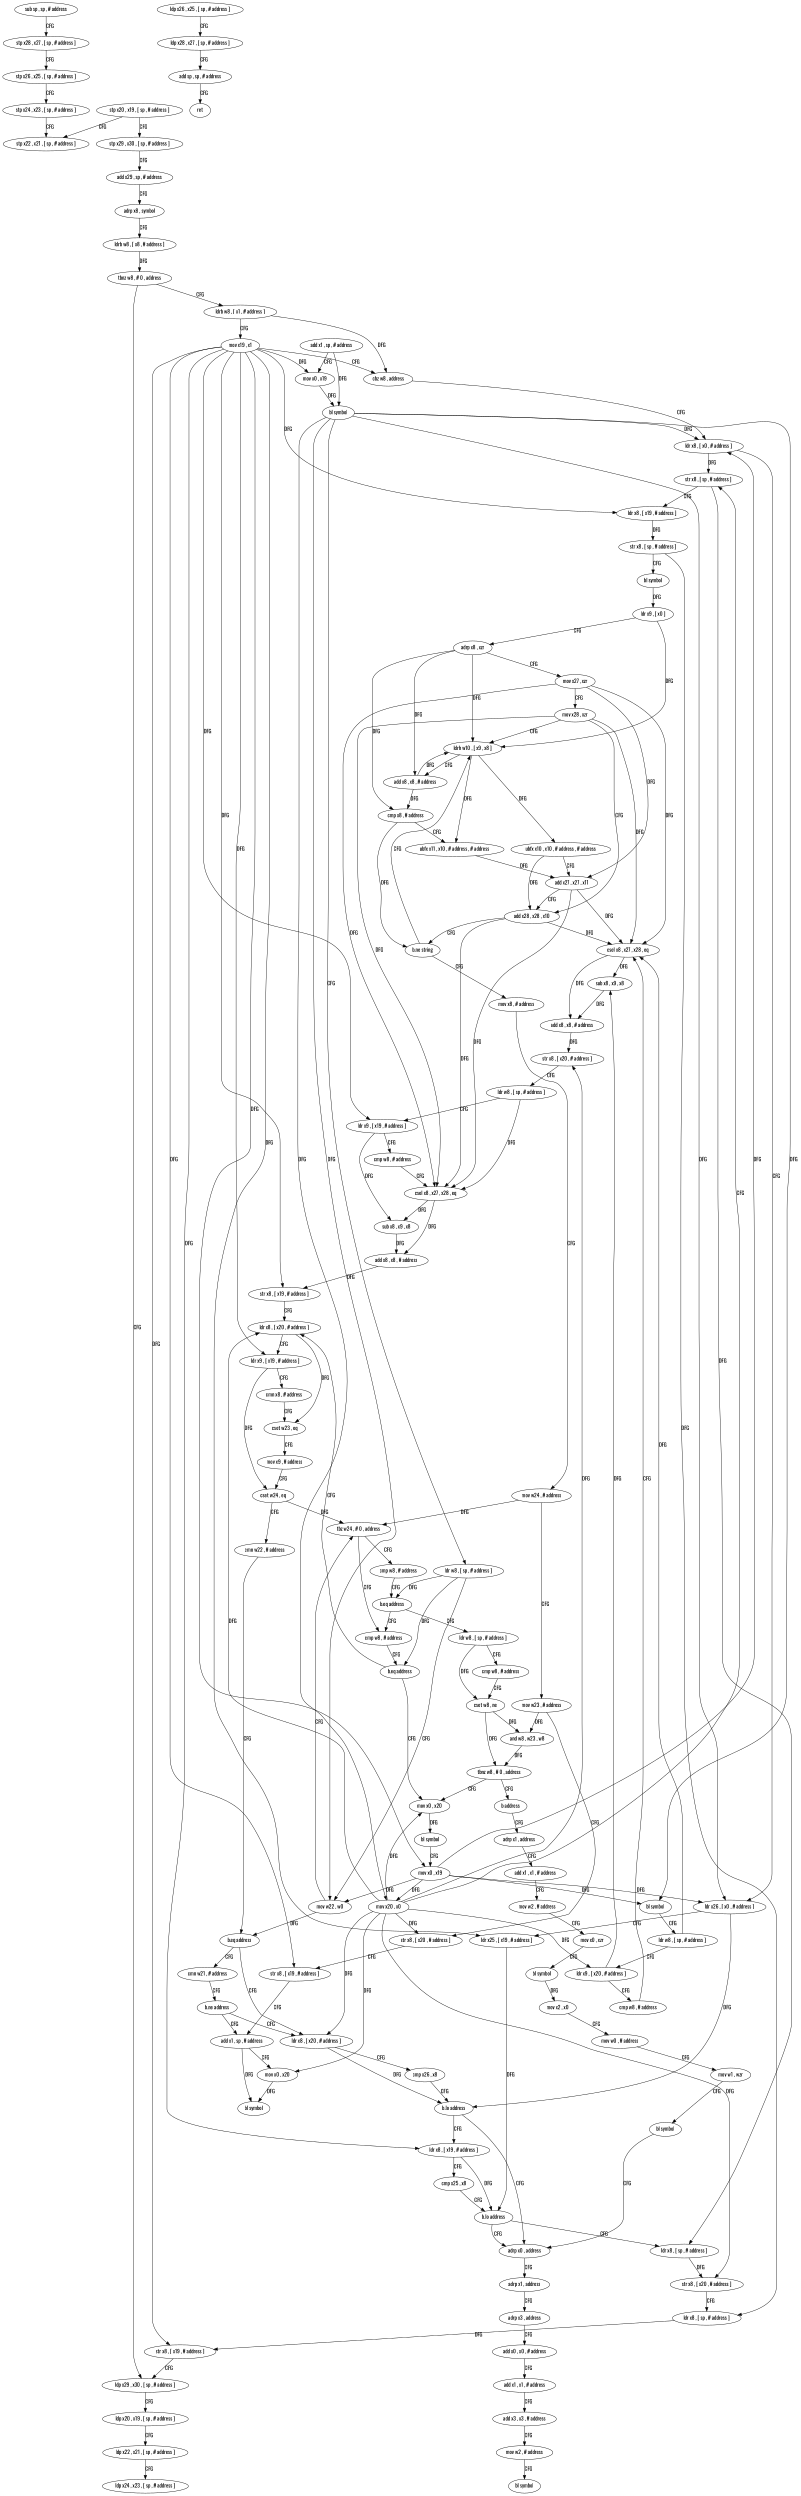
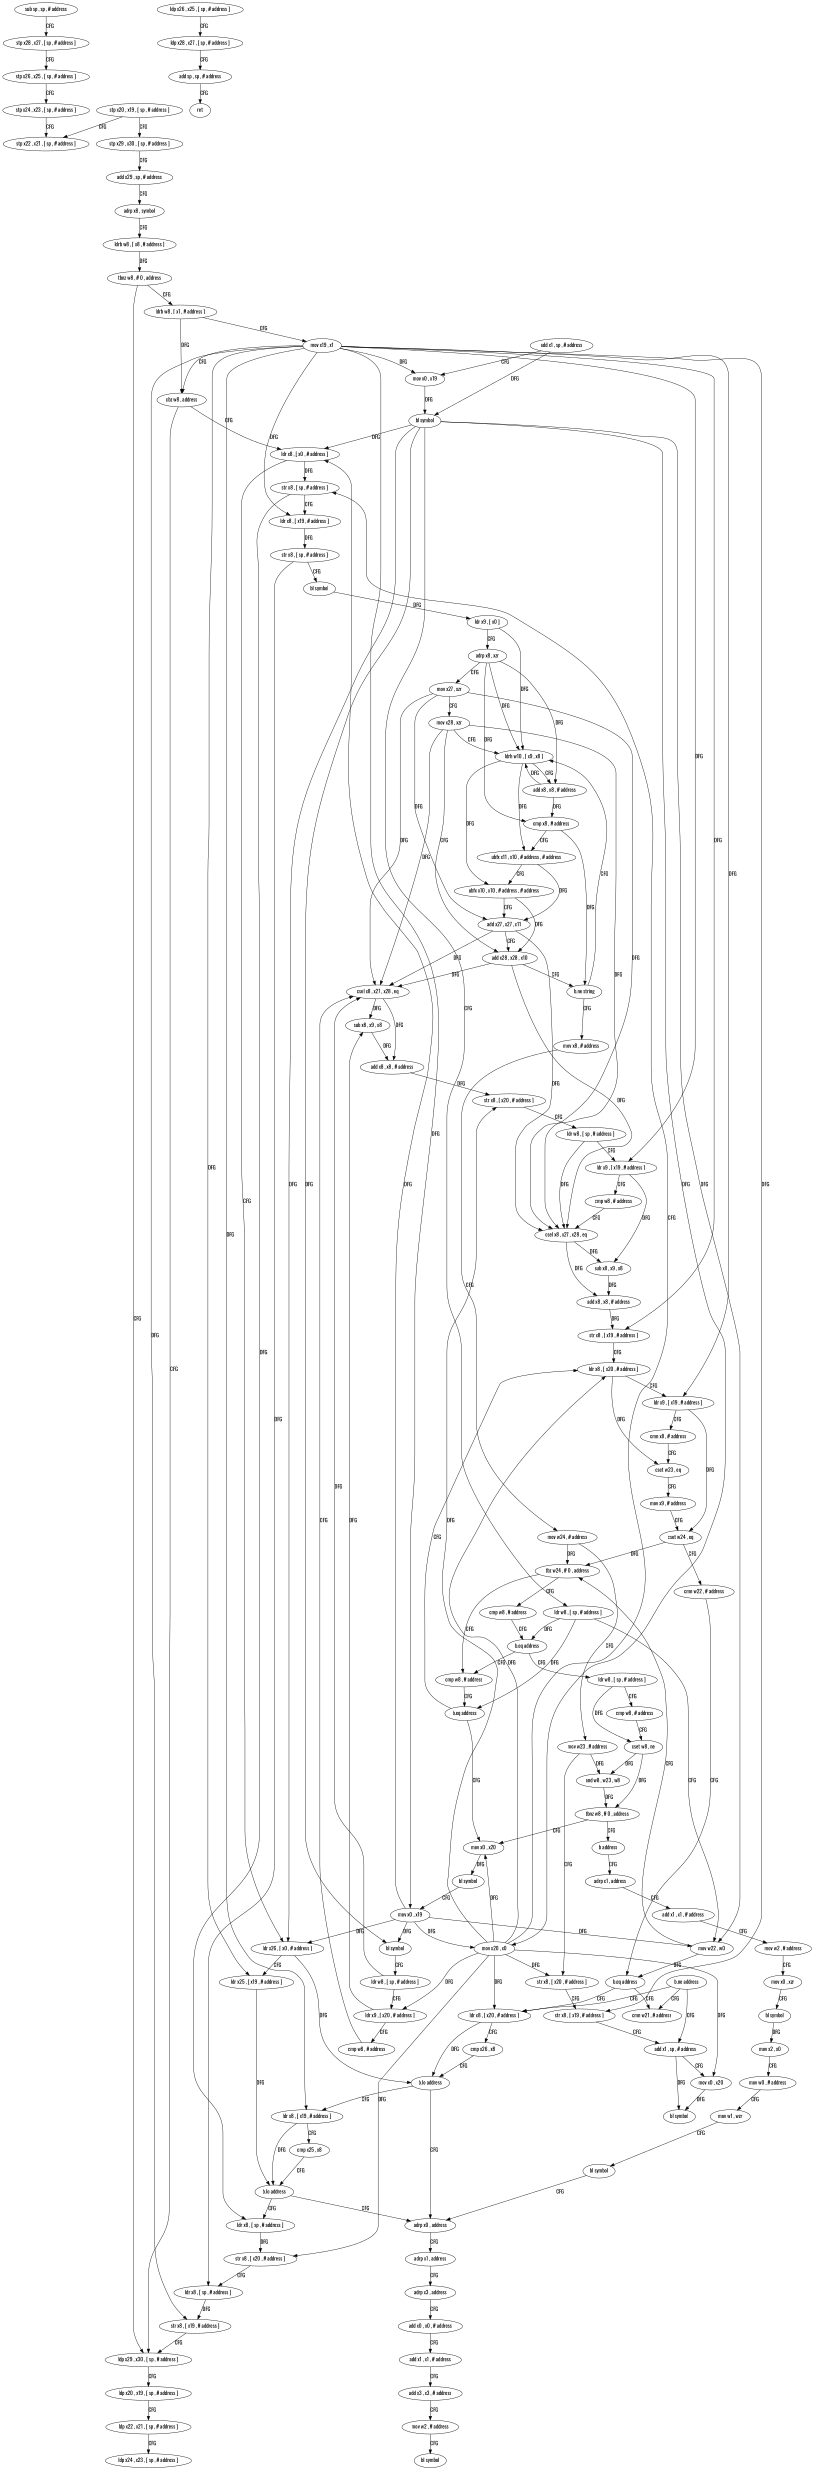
edge "ubfx x11 , x10 , # address , # address" -> "ubfx x10 , x10 , # address , # address": added, label "CFG"
edge "cbz w8 , address" -> "ldp x29 , x30 , [ sp , # address ]": added, label "CFG"
edge "cmn w21 , # address" -> "b.ne address": reversed
